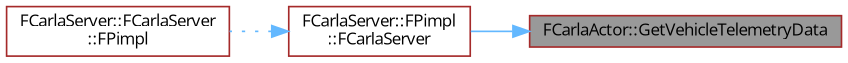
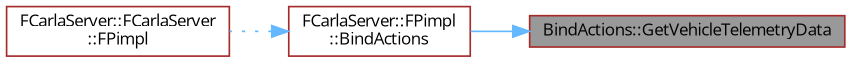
node "FCarlaServer::FPimpl ::FCarlaServer": label "FCarlaServer::FPimpl ::FCarlaServer" -> "FCarlaServer::FPimpl ::BindActions"
node "FCarlaActor::GetVehicleTelemetryData": label "FCarlaActor::GetVehicleTelemetryData" -> "BindActions::GetVehicleTelemetryData"
